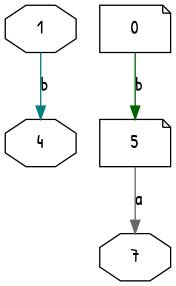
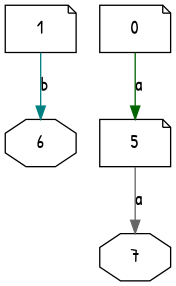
node "1": shape octagon -> note
edge "0" -> "5": label "b" -> "a"
node "4": label "4" -> "6"
